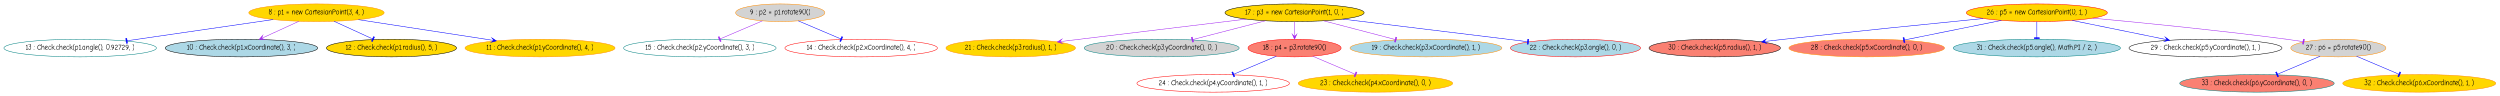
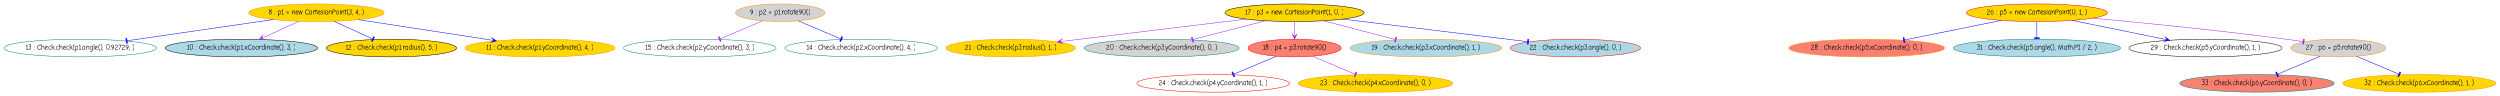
node "14 : Check.check(p2.xCoordinate(), 4, )": color red -> teal
node "30 : Check.check(p5.radius(), 1, )": removed
